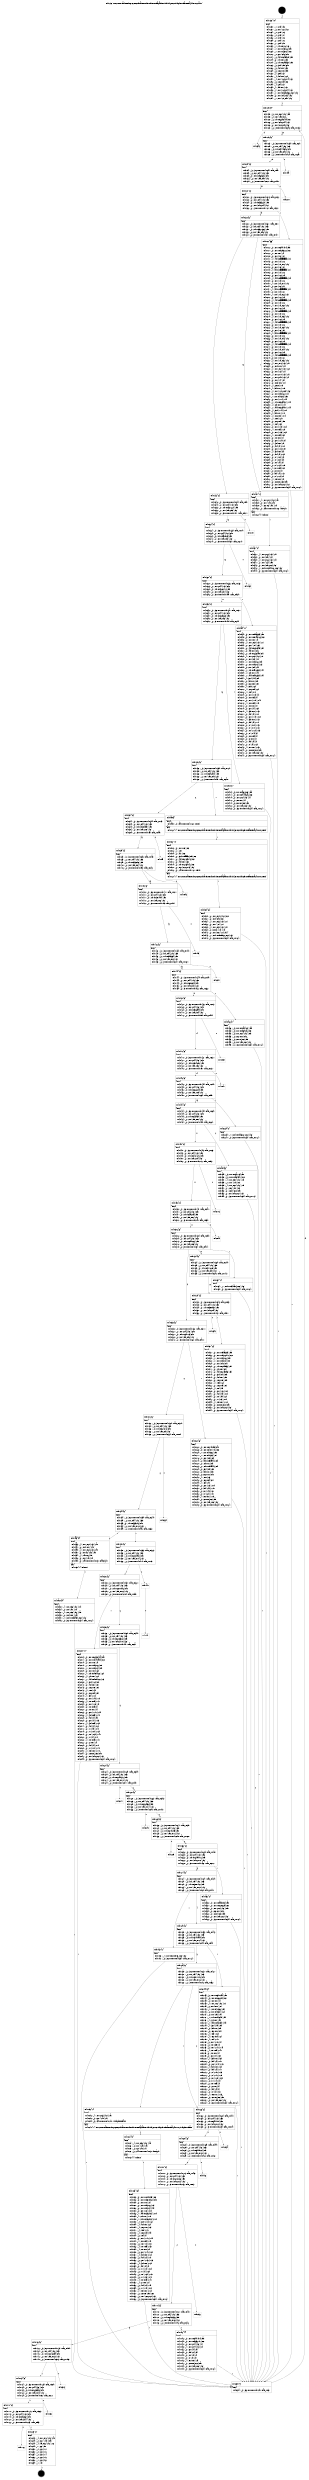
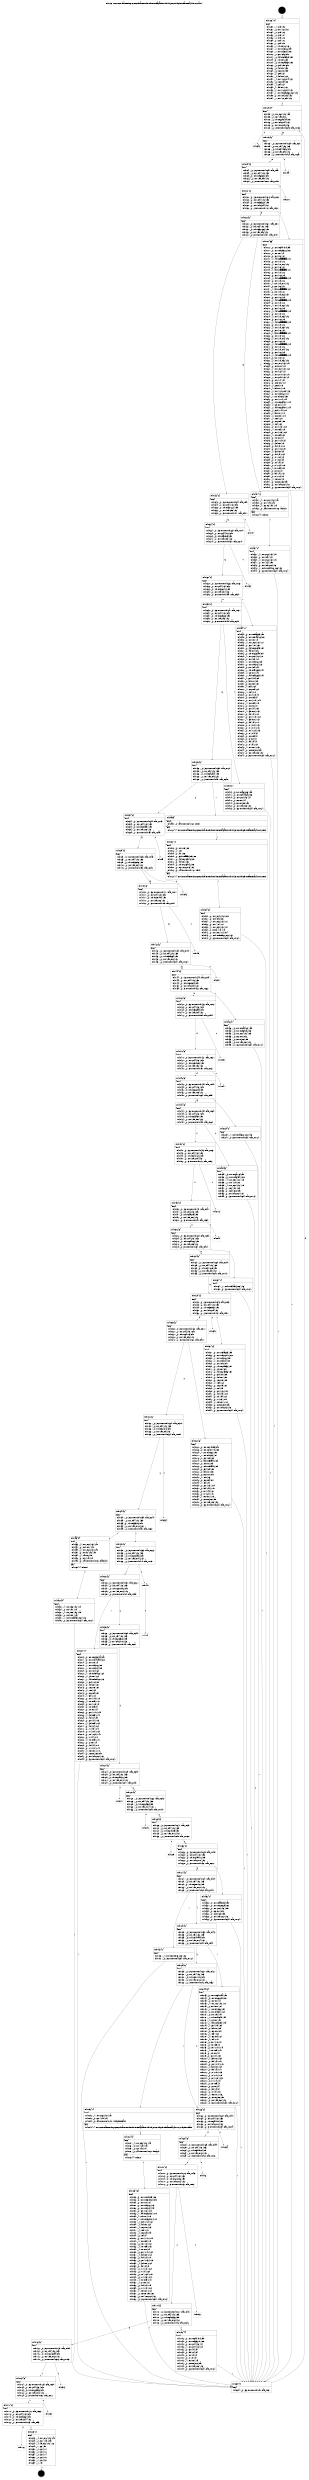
edge "0x4012f4 [28]" -> "0x401310 [28]": removed, label "20"
edge "0x401508 [28]" -> "0x40155c [28]": now "0x401540 [28]" -> "0x40155c [28]"
